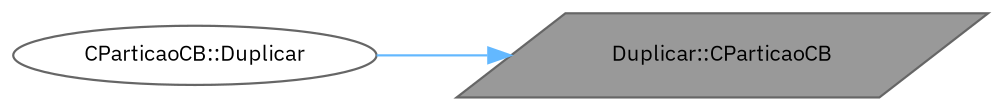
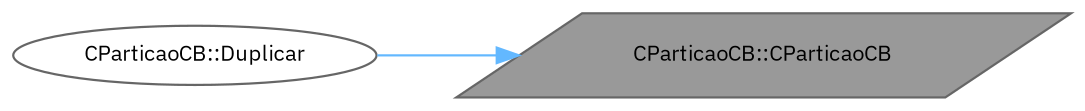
node "Duplicar::CParticaoCB": label "Duplicar::CParticaoCB" -> "CParticaoCB::CParticaoCB"
